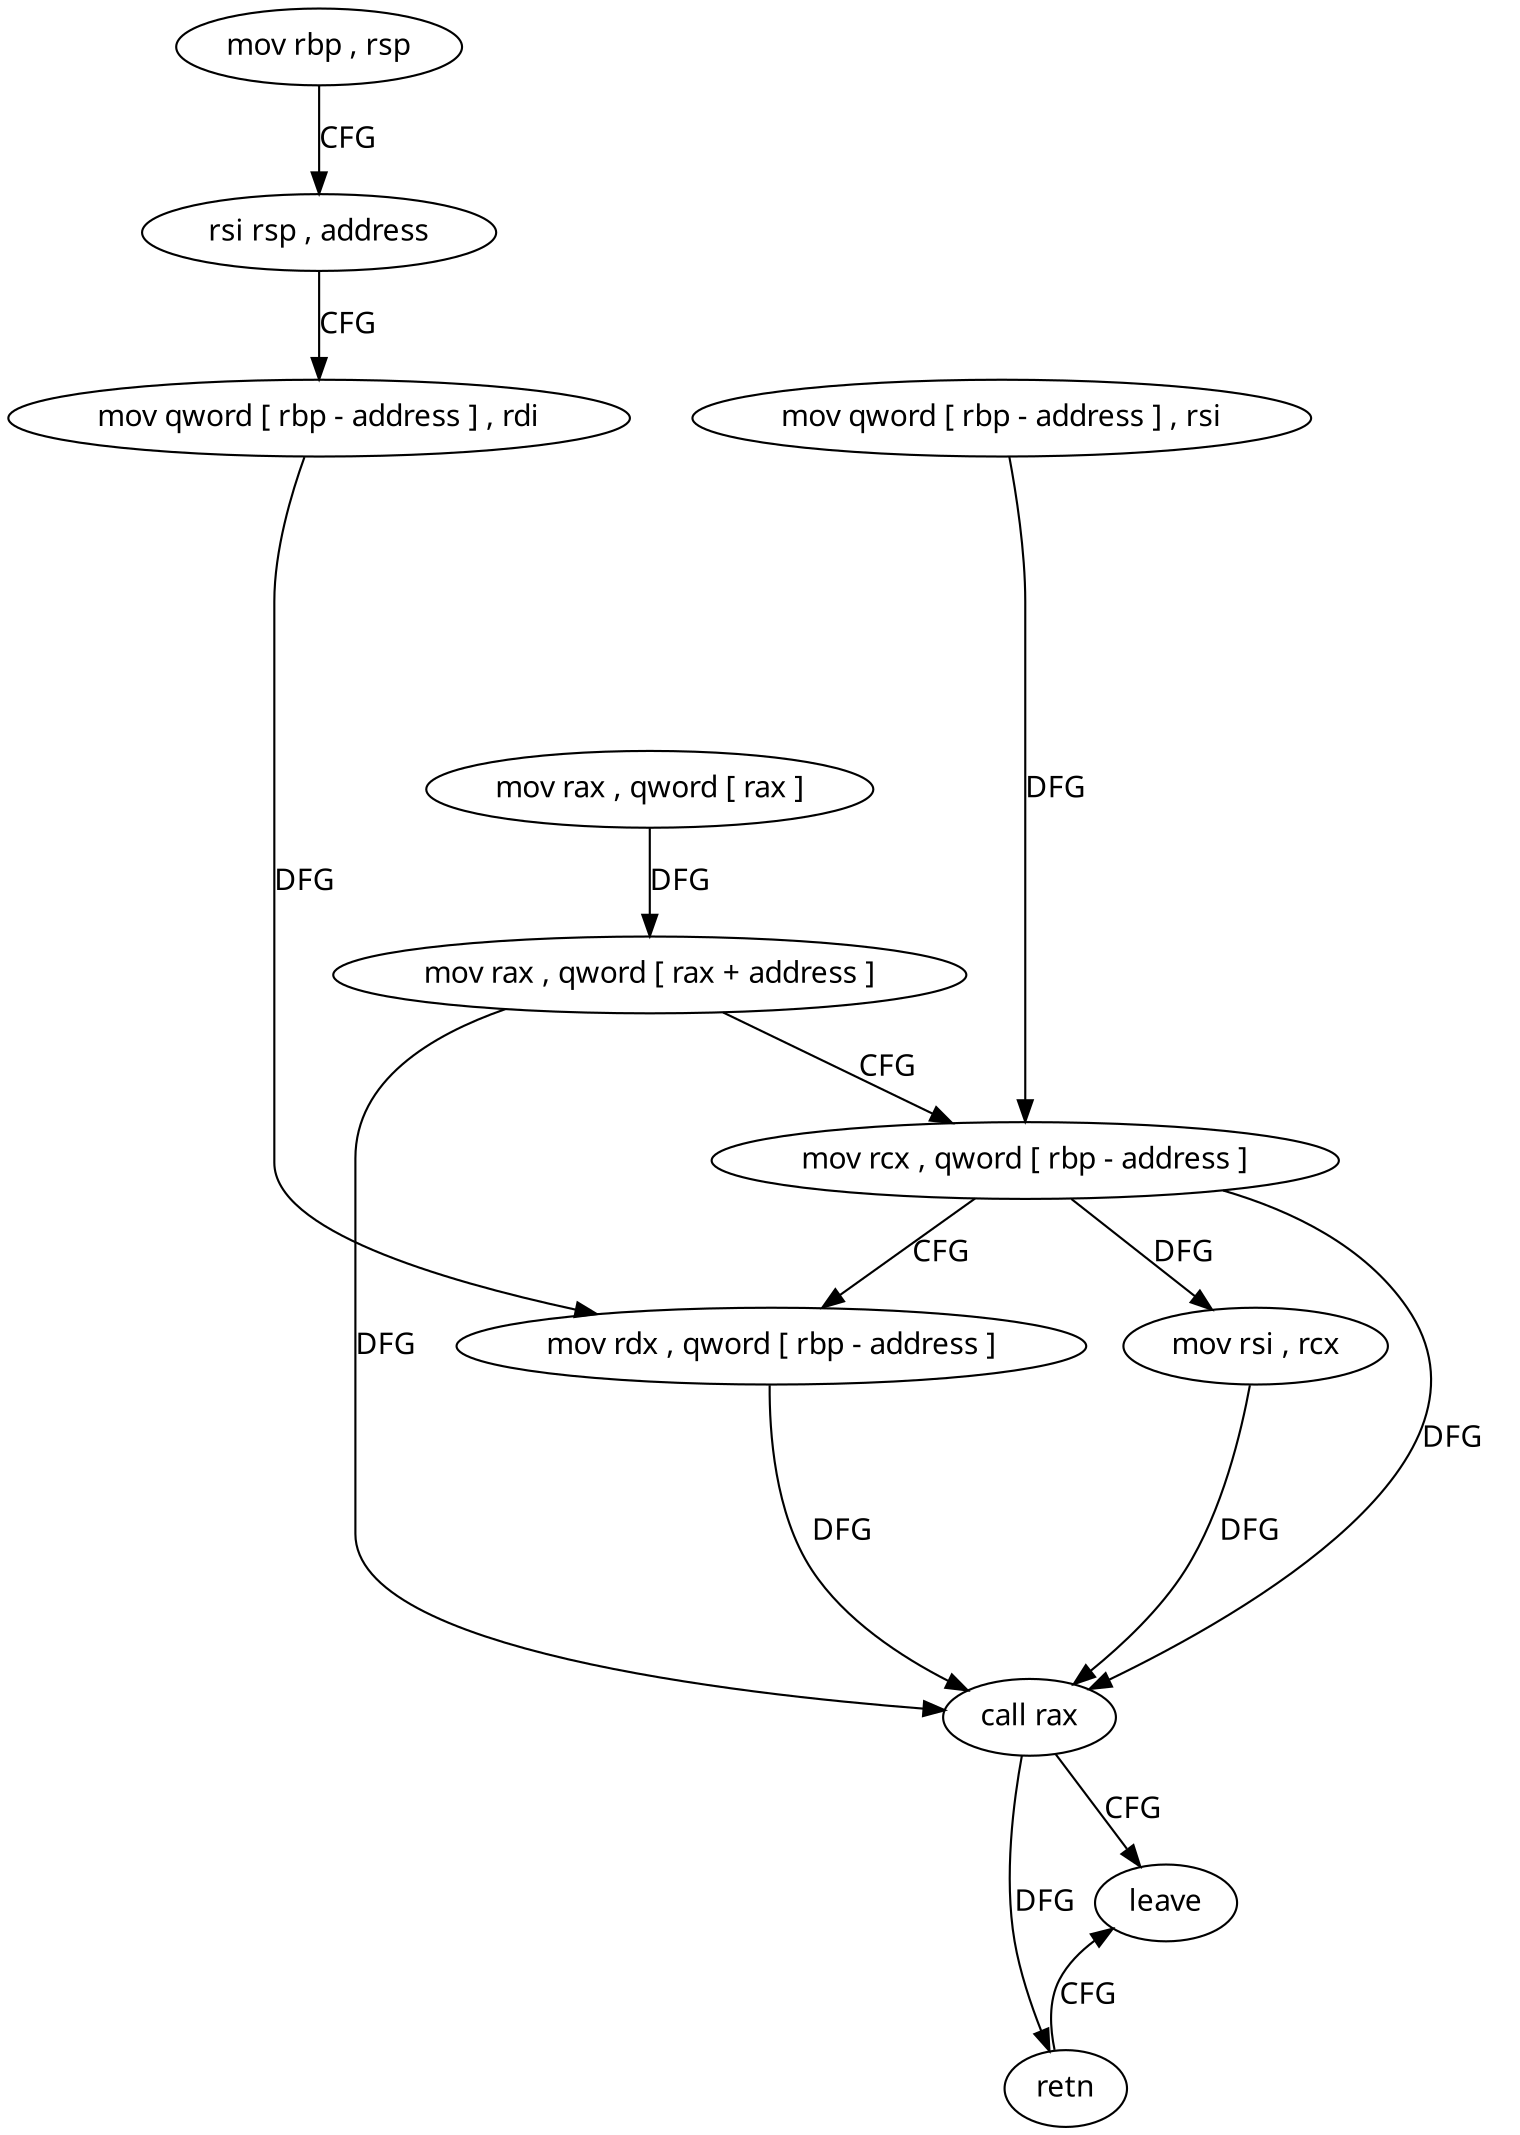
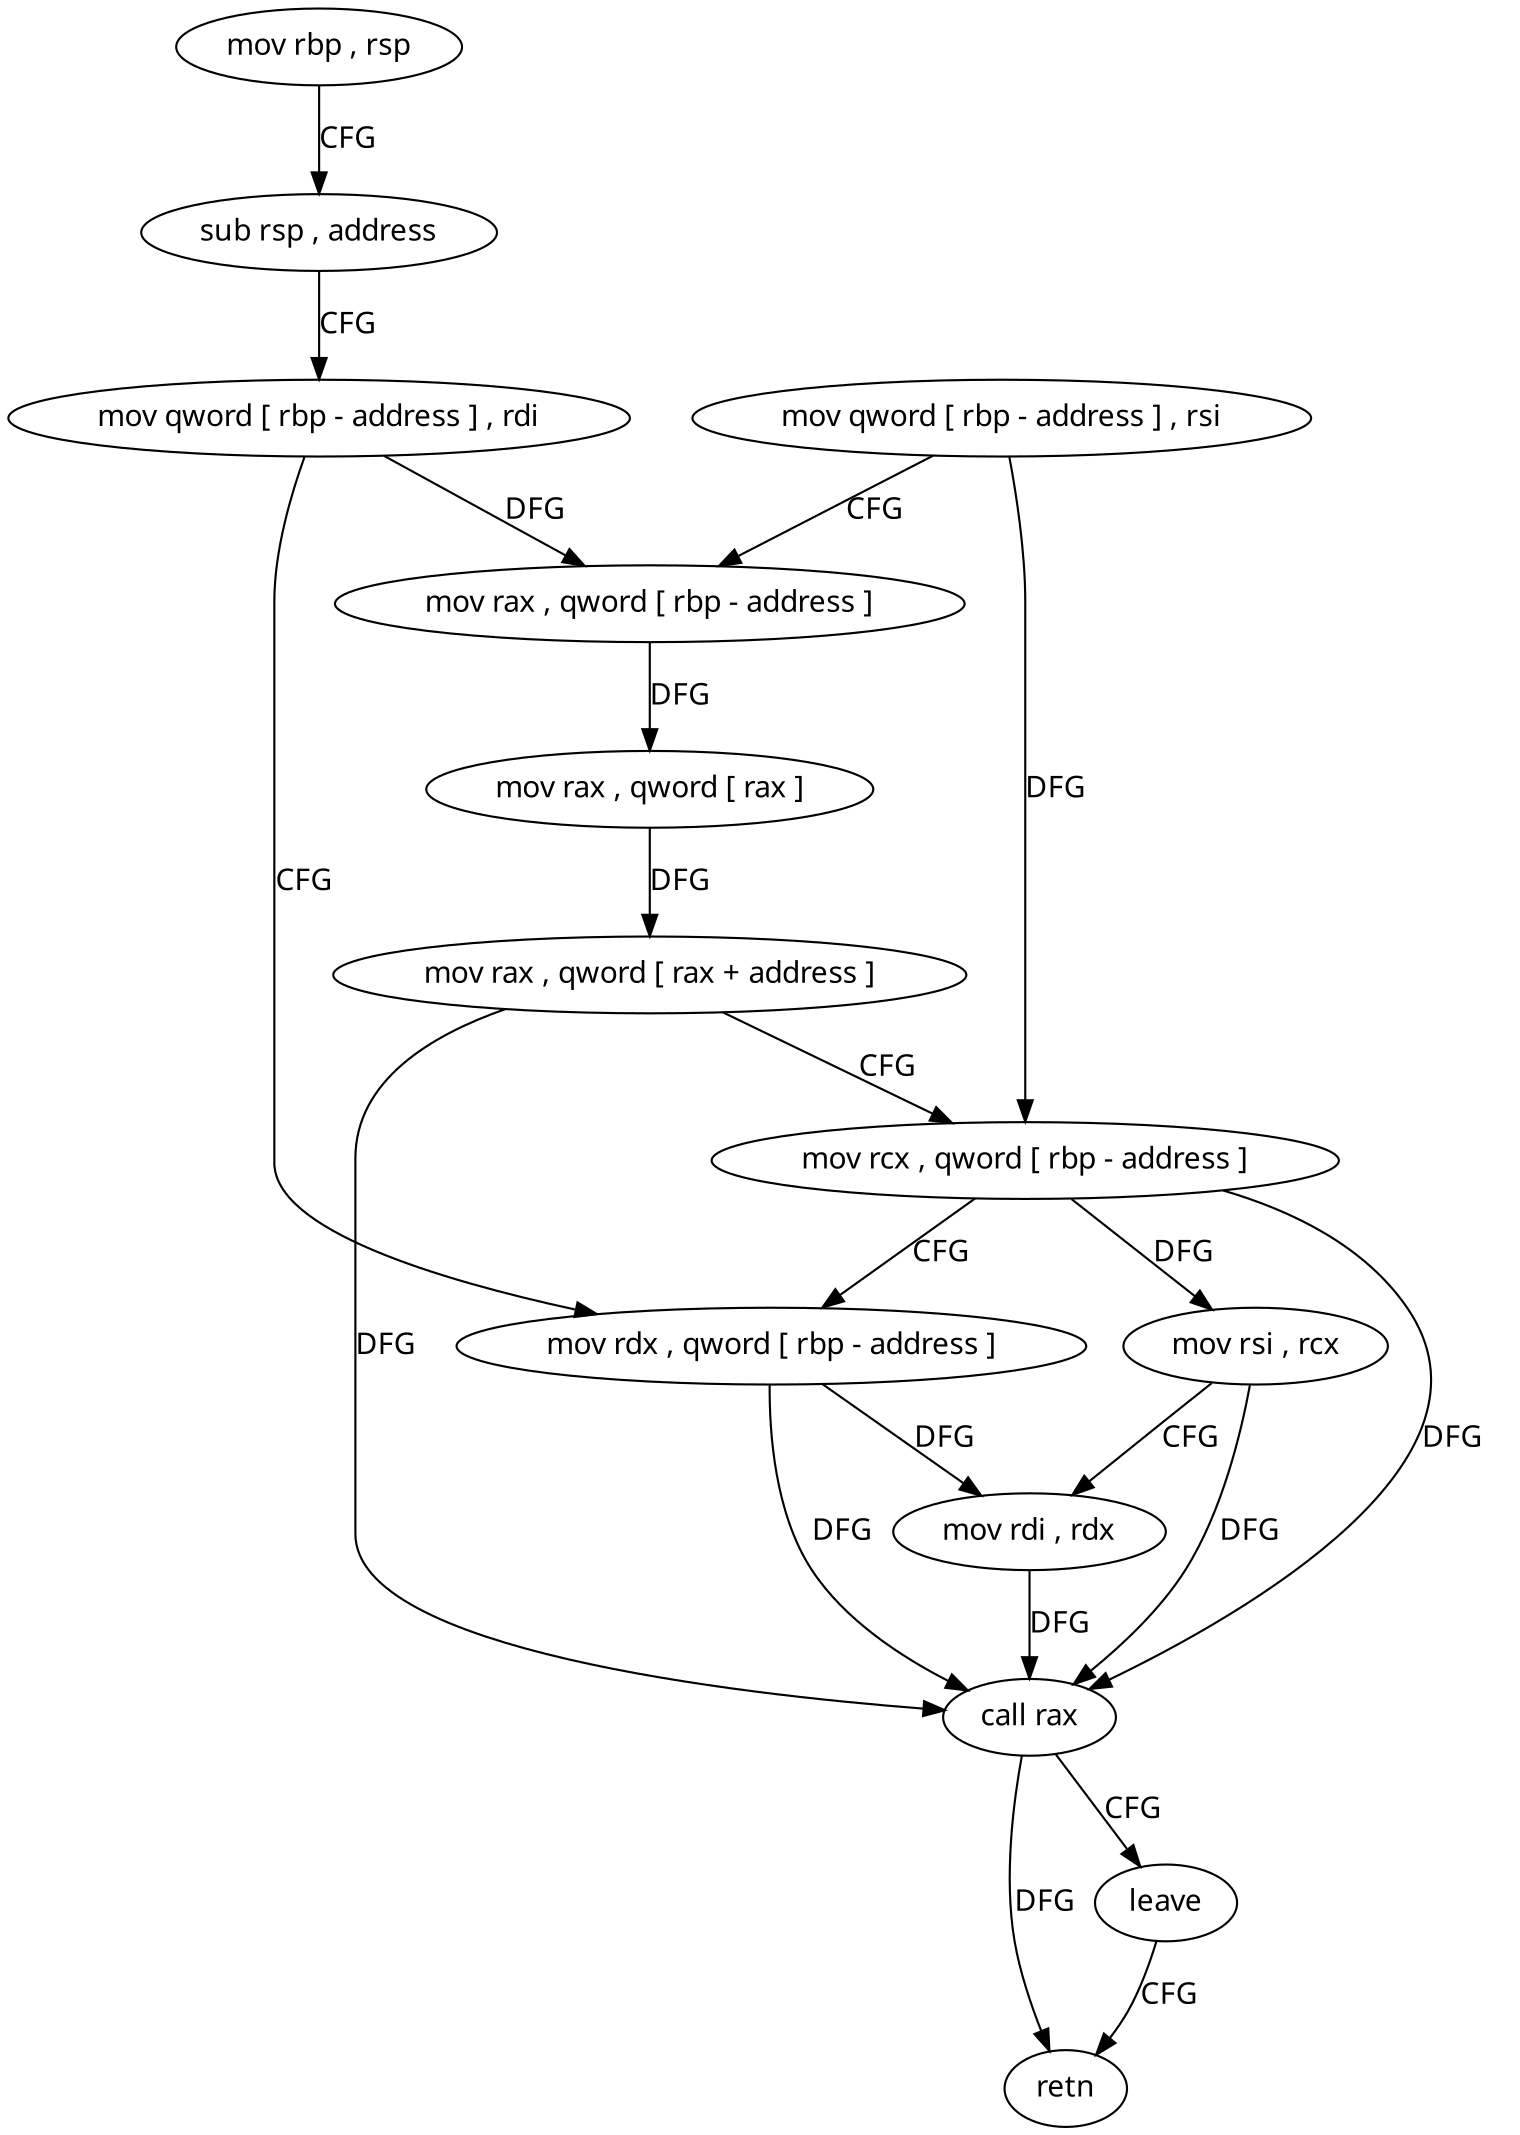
node "rsi rsp , address": label "rsi rsp , address" -> "sub rsp , address"
node "mov rax , qword [ rbp - address ]": added
edge "mov qword [ rbp - address ] , rdi" -> "mov rdx , qword [ rbp - address ]": label "DFG" -> "CFG"
node "mov rdi , rdx": added
edge "retn" -> "leave": reversed
